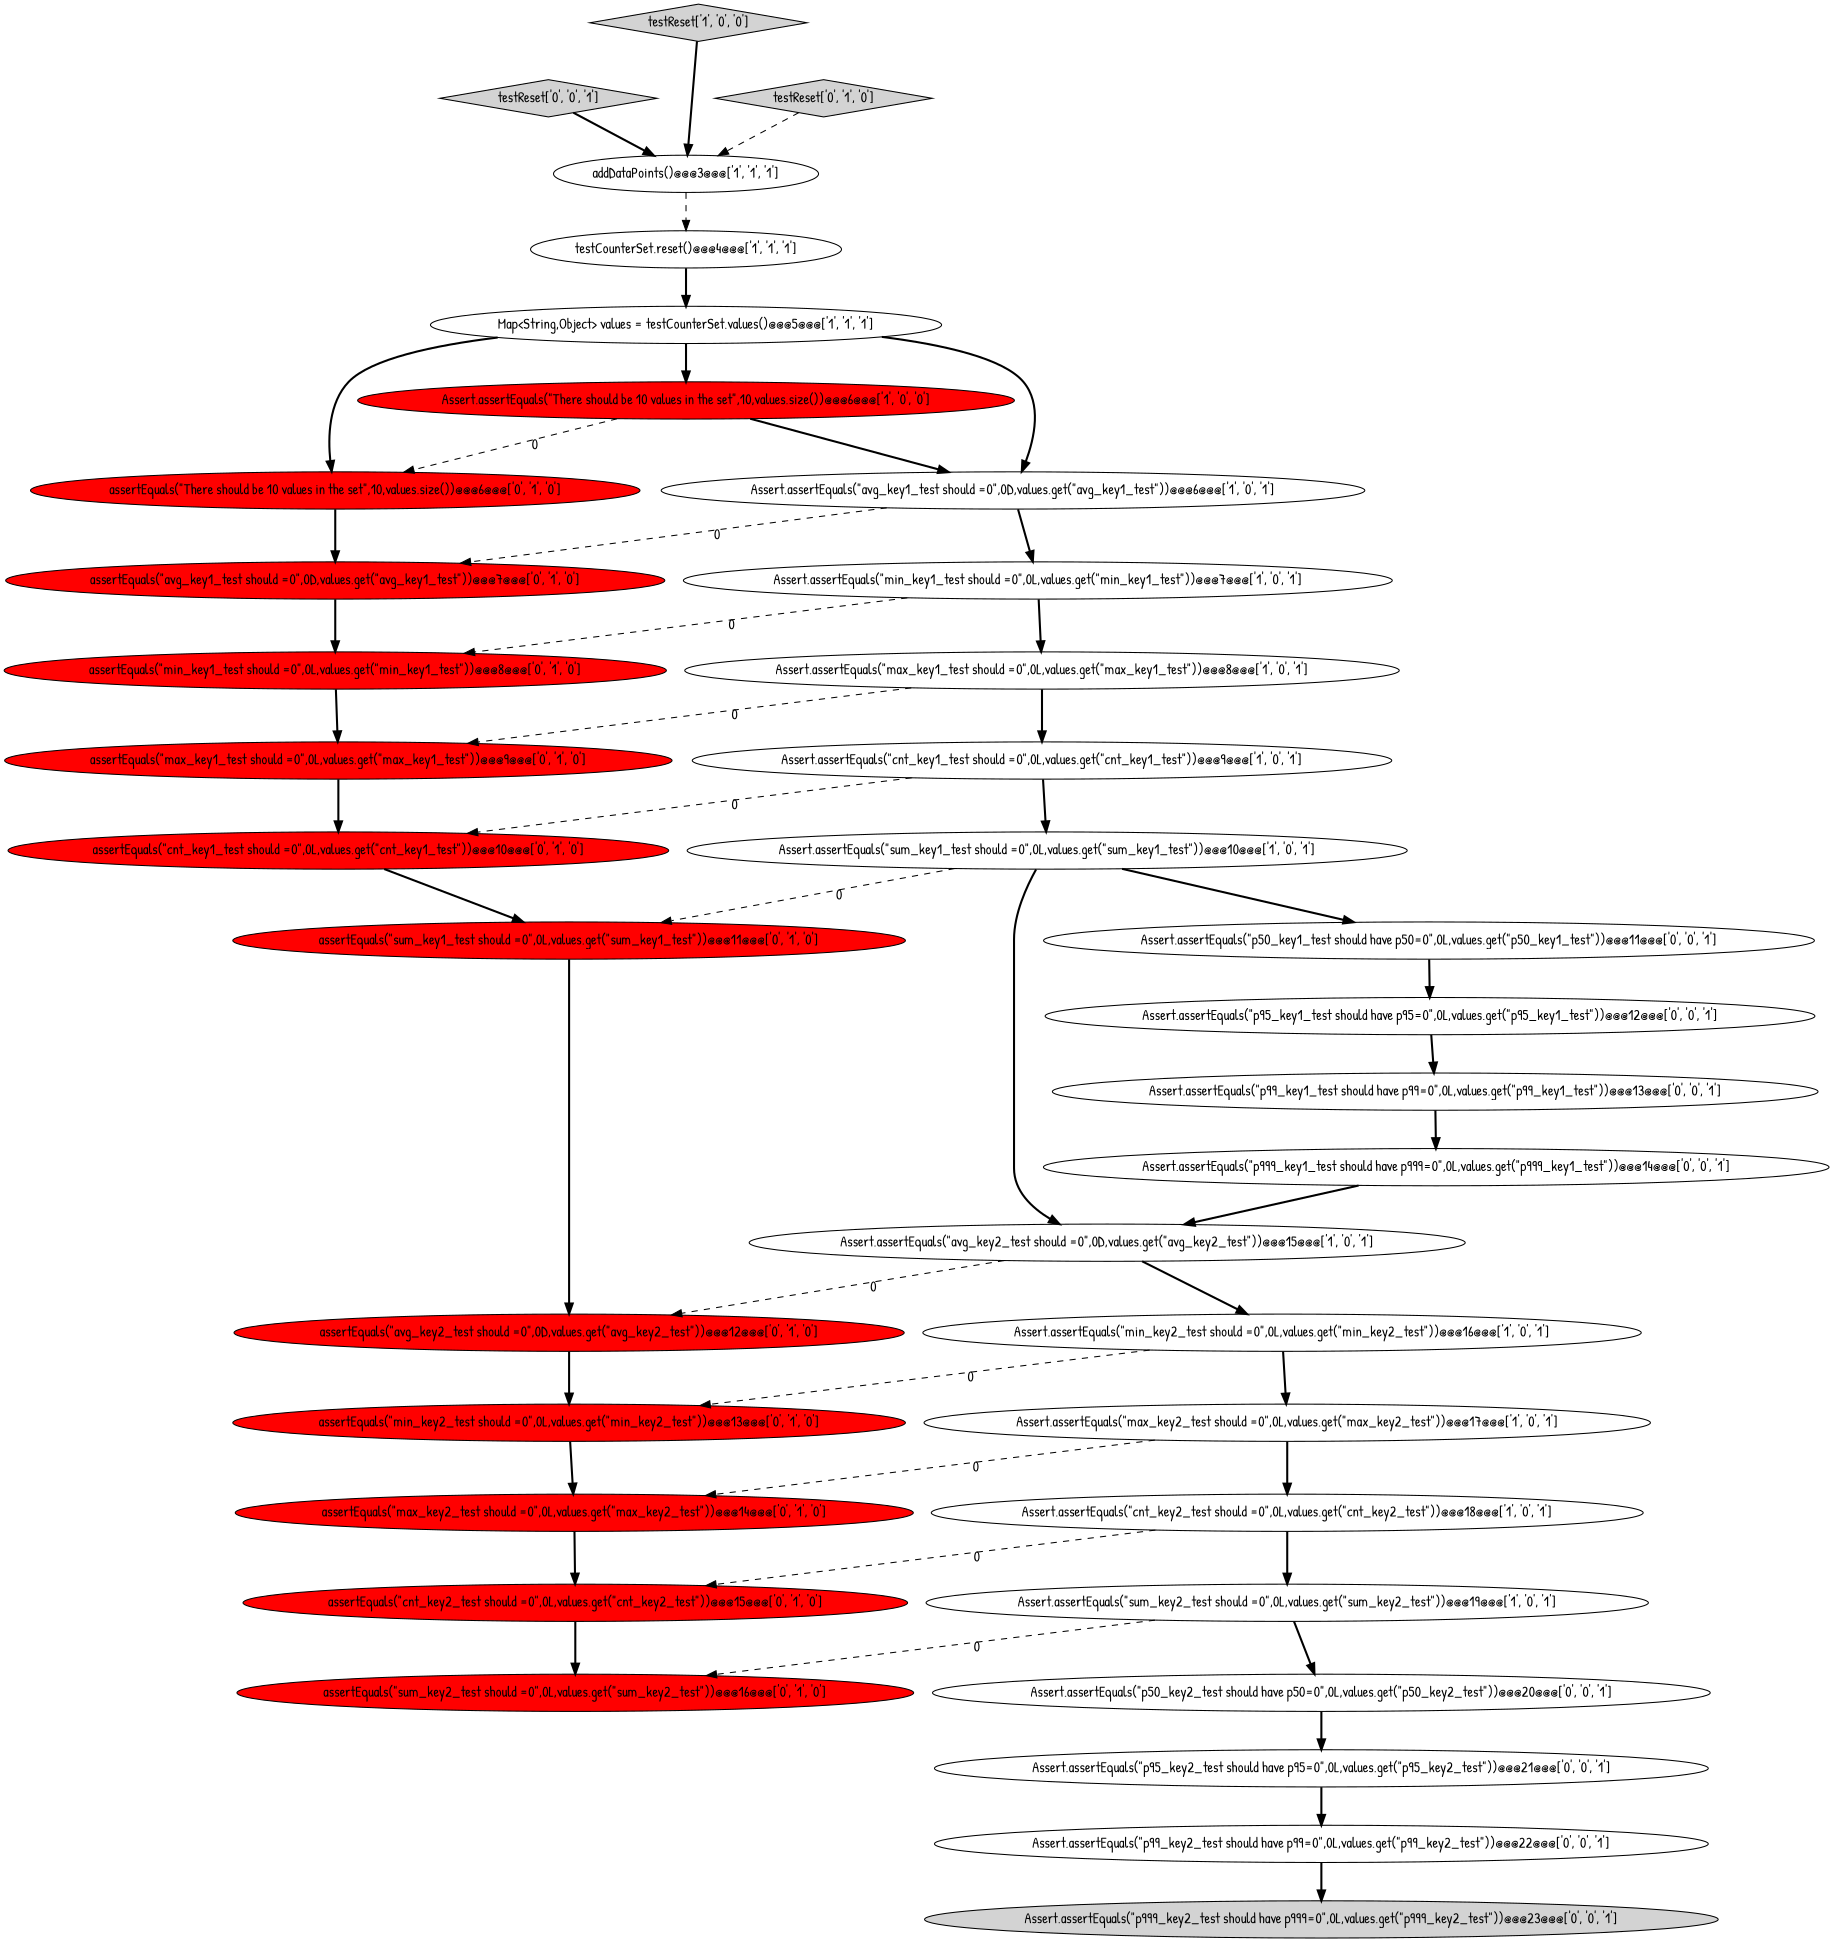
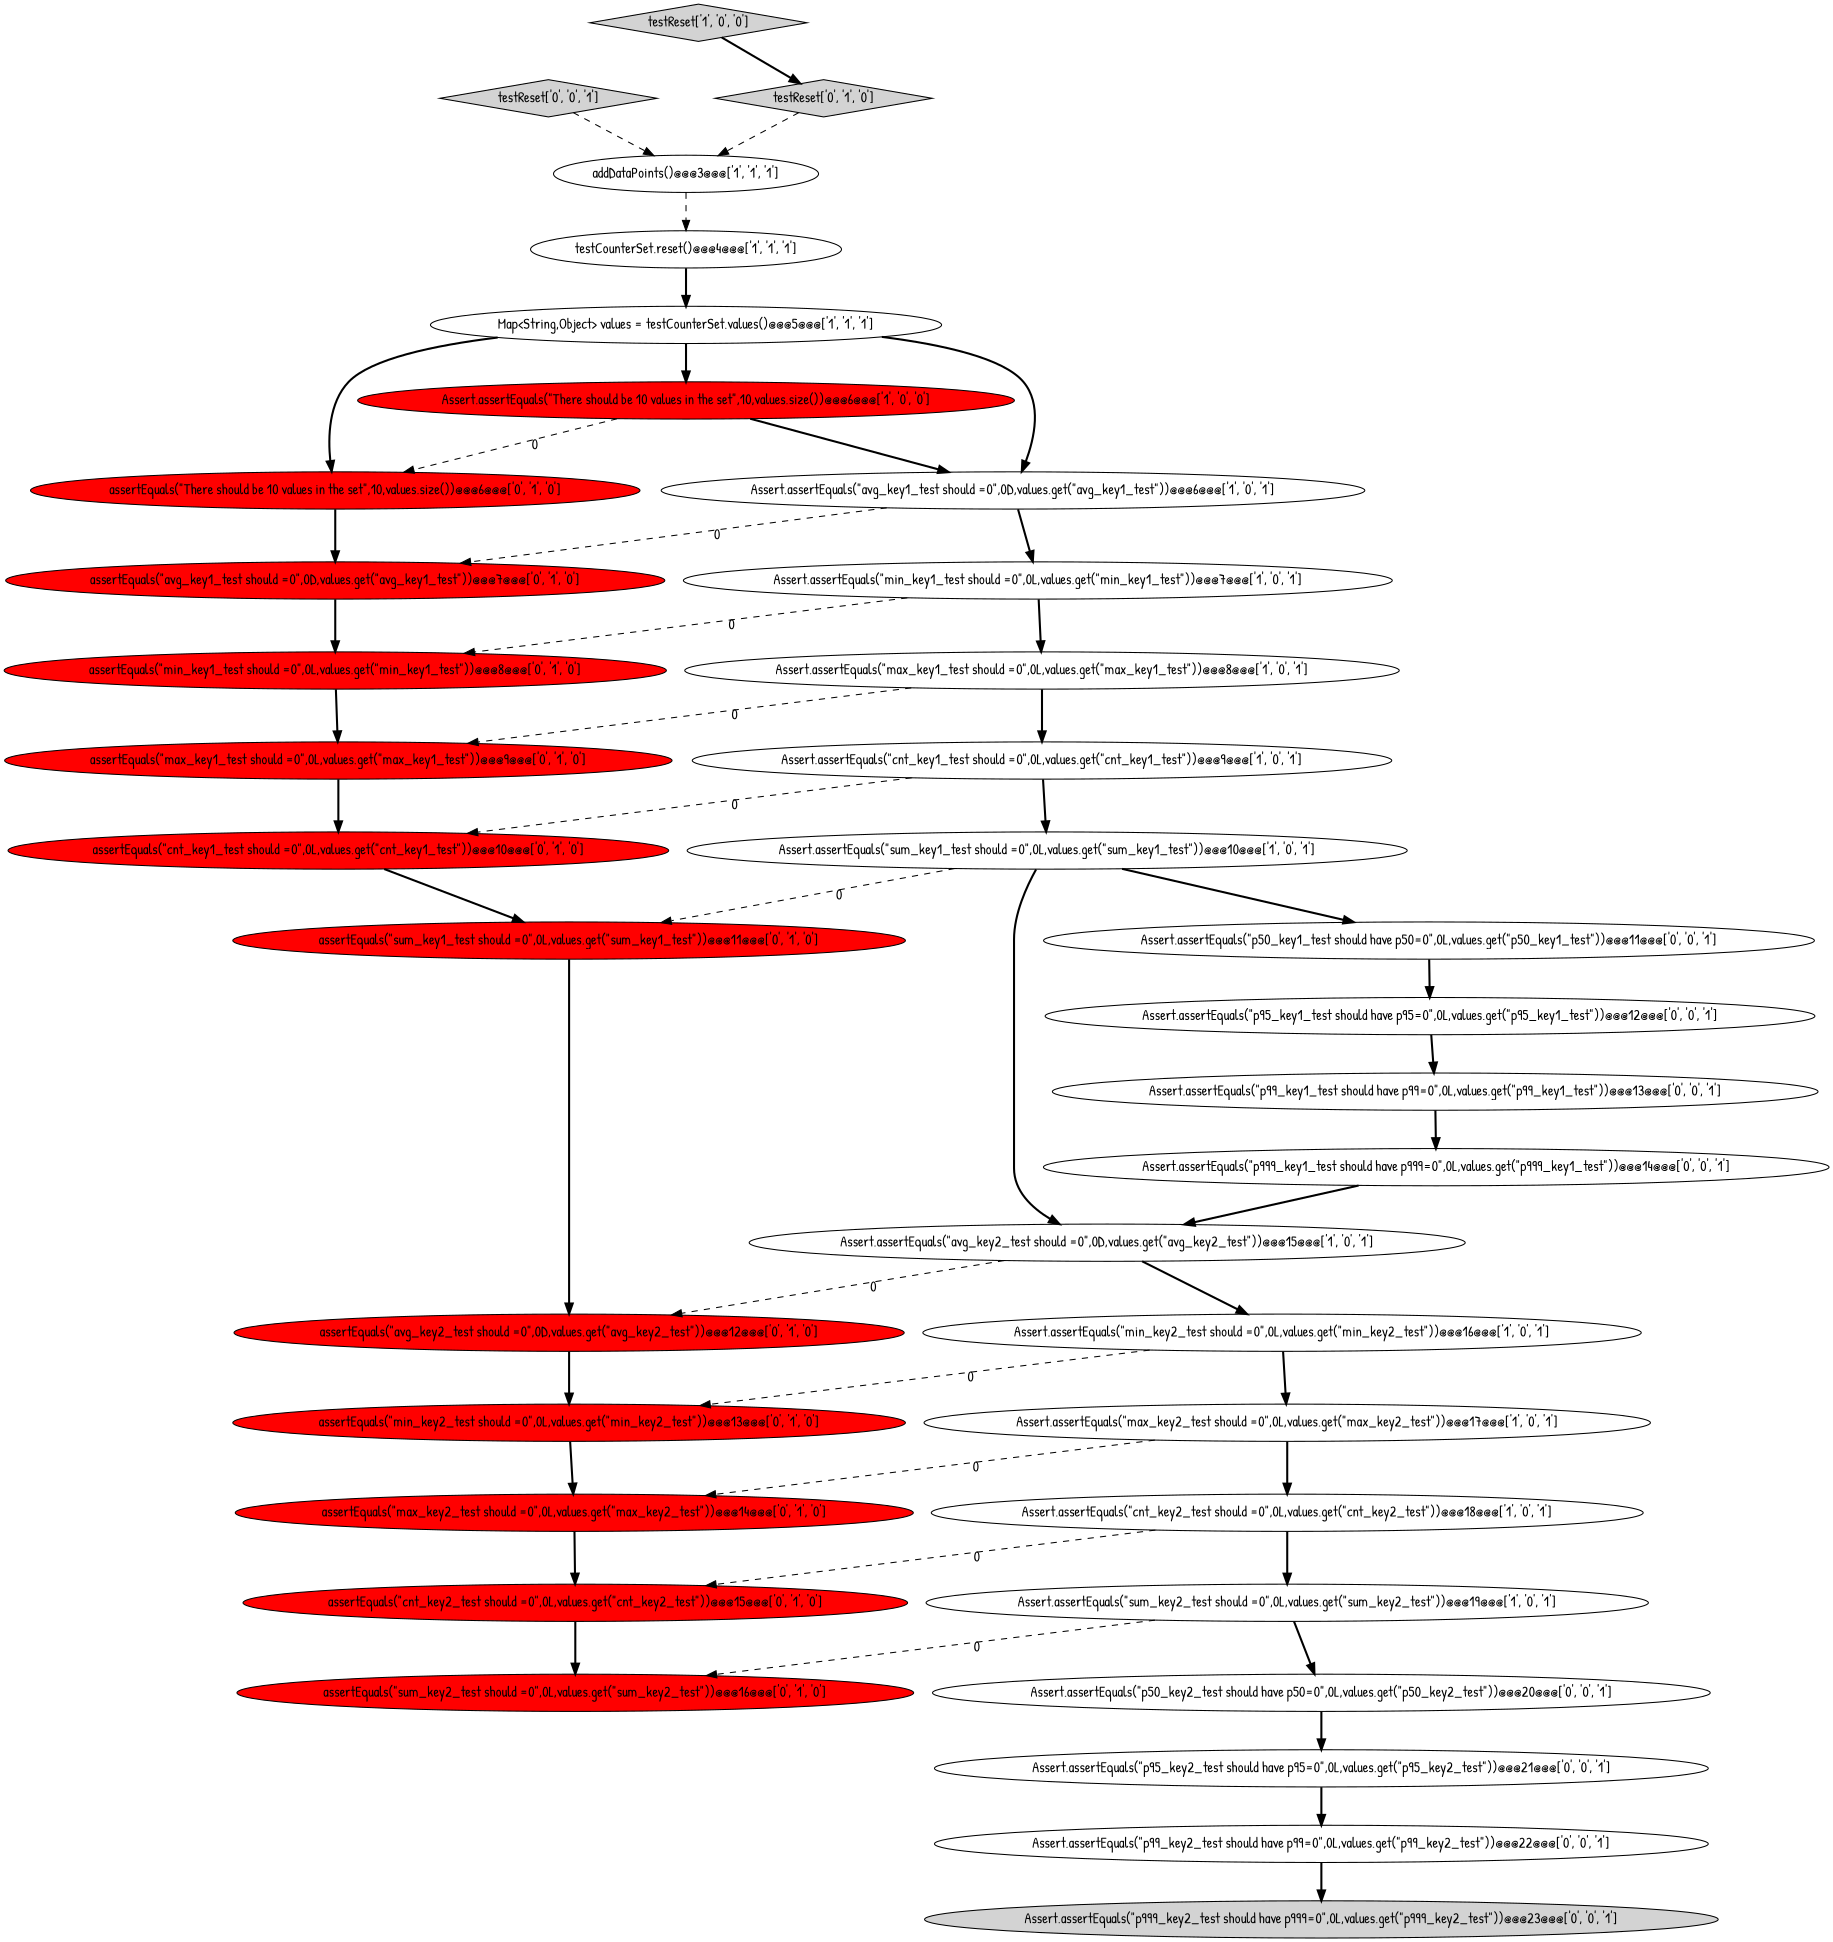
edge "testReset['1', '0', '0']" -> "addDataPoints()@@@3@@@['1', '1', '1']": now "testReset['1', '0', '0']" -> "testReset['0', '1', '0']"
edge "testReset['0', '0', '1']" -> "addDataPoints()@@@3@@@['1', '1', '1']": style bold -> dashed
